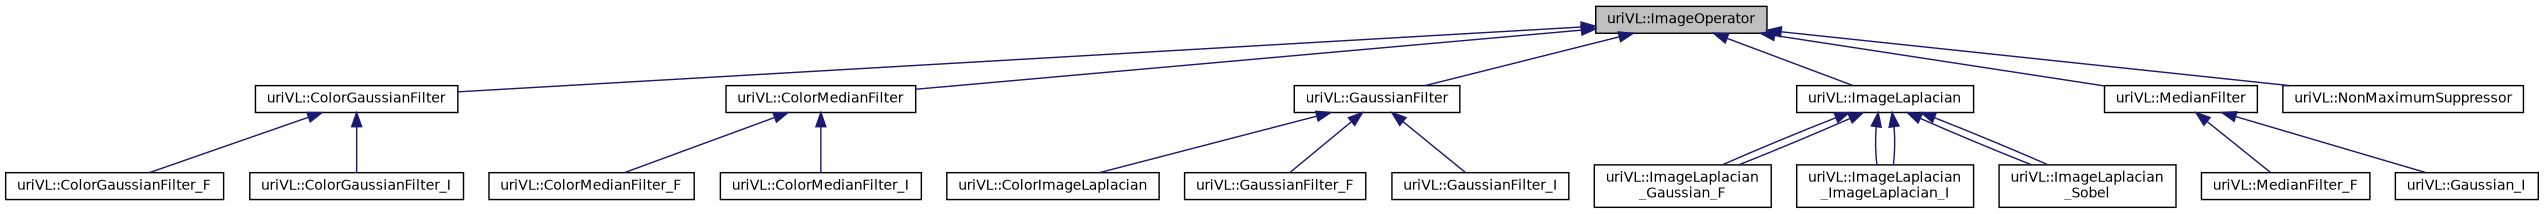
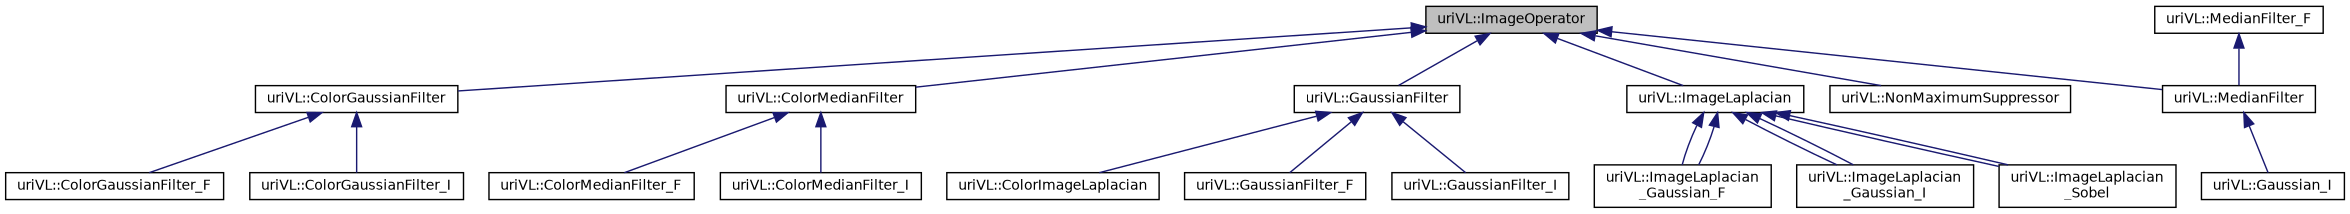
edge "uriVL::MedianFilter_F" -> "uriVL::MedianFilter": reversed
node "uriVL::ImageLaplacian _ImageLaplacian_I": label "uriVL::ImageLaplacian _ImageLaplacian_I" -> "uriVL::ImageLaplacian _Gaussian_I"
